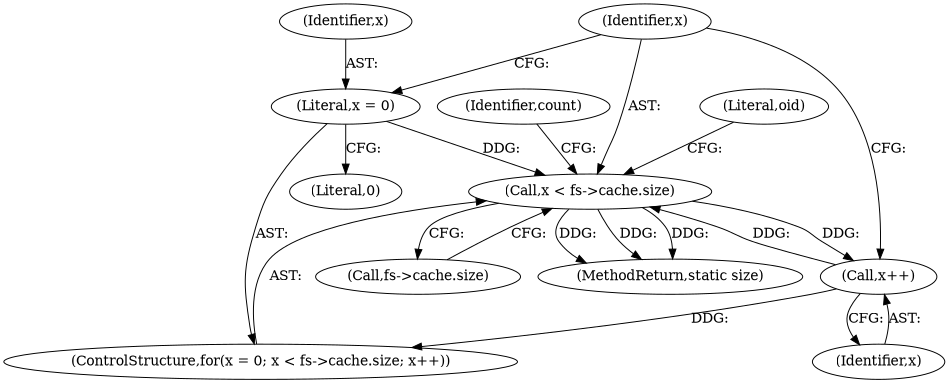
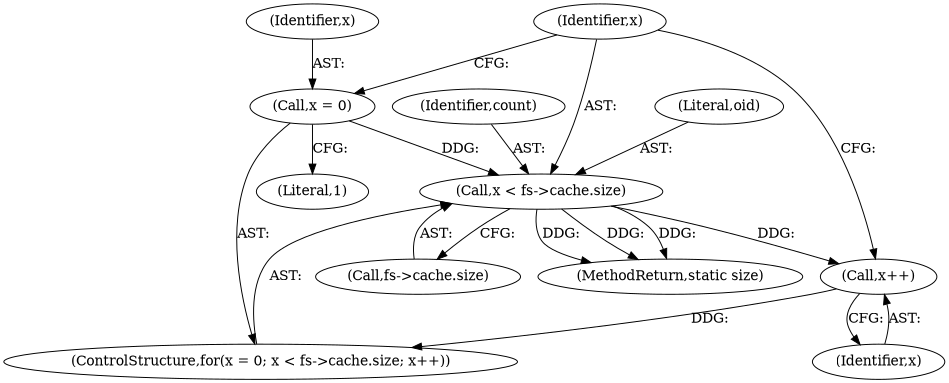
node "(Literal,x = 0)": label "(Literal,x = 0)" -> "(Call,x = 0)"
edge "(Identifier,count)" -> "(Call,x < fs->cache.size)": label "CFG: " -> "AST: "
edge "(Literal,oid)" -> "(Call,x < fs->cache.size)": label "CFG: " -> "AST: "
node "(Literal,0)": label "(Literal,0)" -> "(Literal,1)"
edge "(Call,fs->cache.size)" -> "(Call,x < fs->cache.size)": label "CFG: " -> "AST: "
edge "(Call,x++)" -> "(Call,x < fs->cache.size)": removed, label "DDG:"
